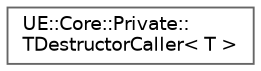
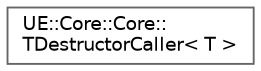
node "UE::Core::Private:: TDestructorCaller< T >": label "UE::Core::Private:: TDestructorCaller< T >" -> "UE::Core::Core:: TDestructorCaller< T >"
